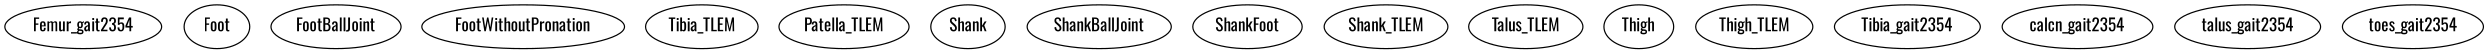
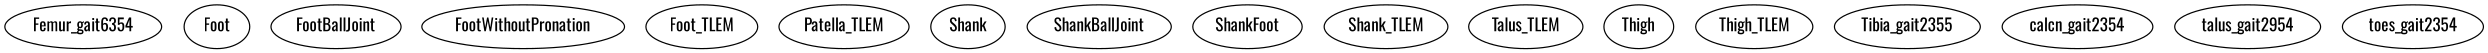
node "Femur_gait2354": label "Femur_gait2354" -> "Femur_gait6354"
node "Tibia_TLEM": label "Tibia_TLEM" -> "Foot_TLEM"
node "Tibia_gait2354": label "Tibia_gait2354" -> "Tibia_gait2355"
node "talus_gait2354": label "talus_gait2354" -> "talus_gait2954"
